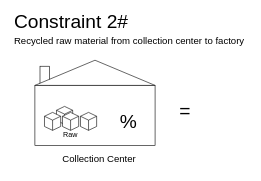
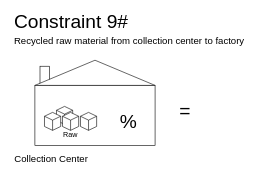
node "Constraint 2#": label "Constraint 2#" -> "Constraint 9#"
node "Collection Center": moved (99, 159) -> (51, 159)
